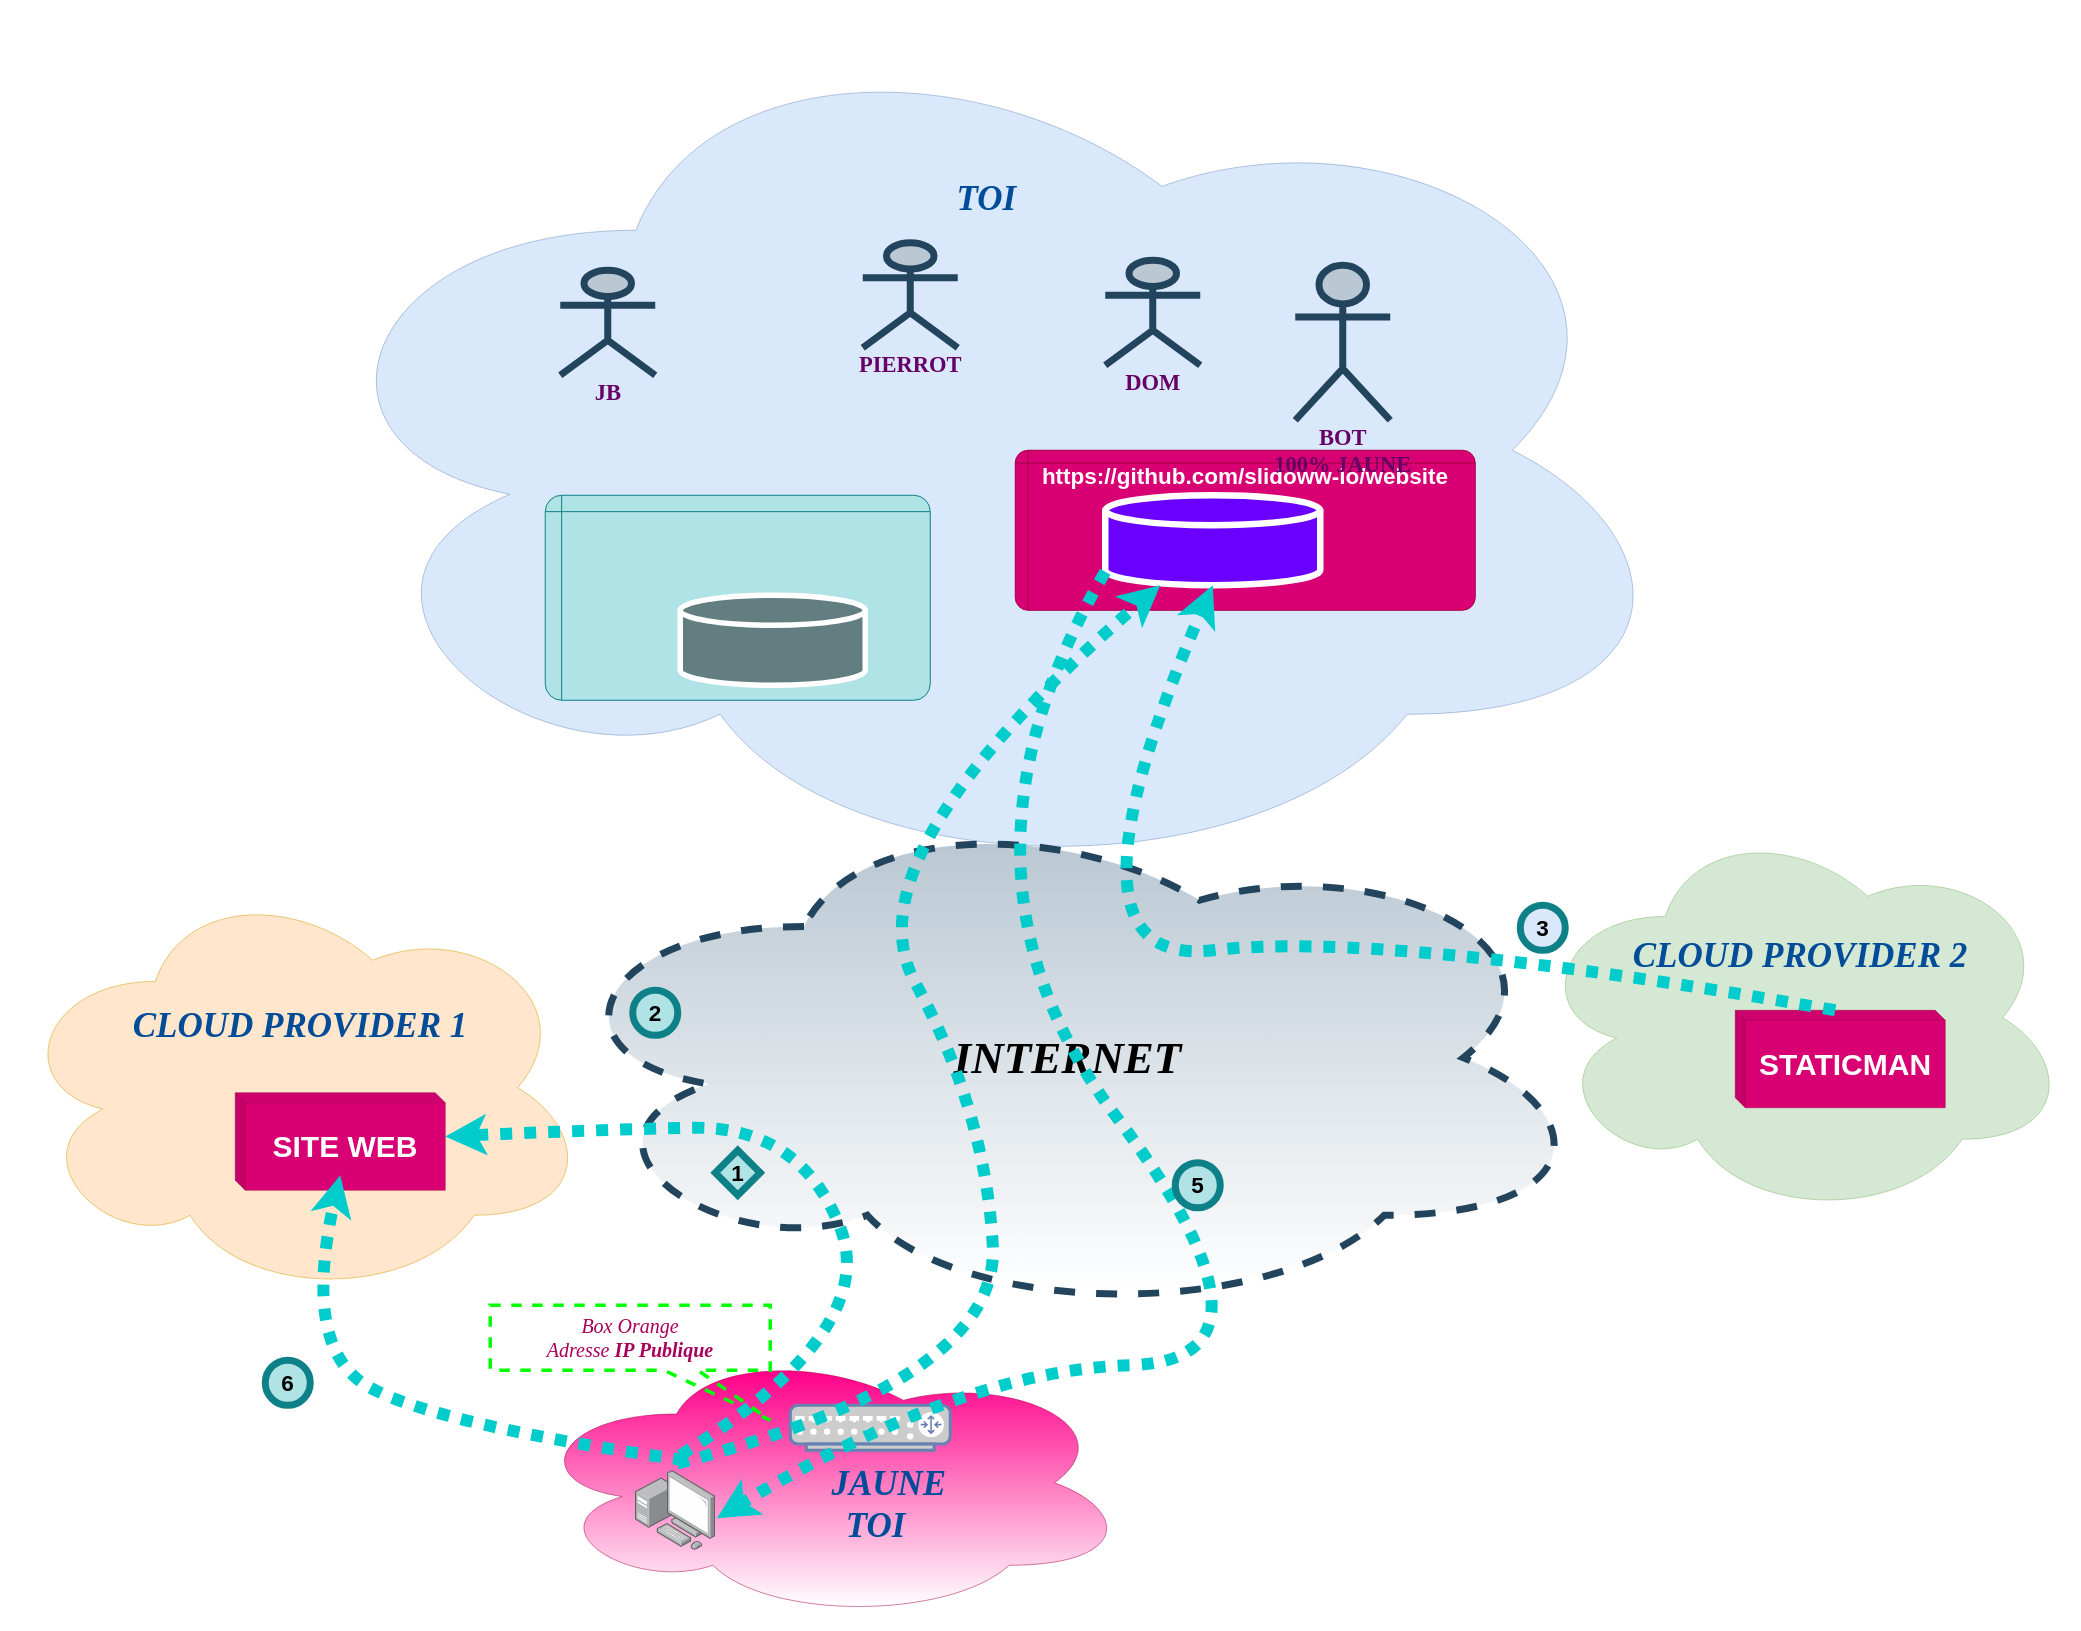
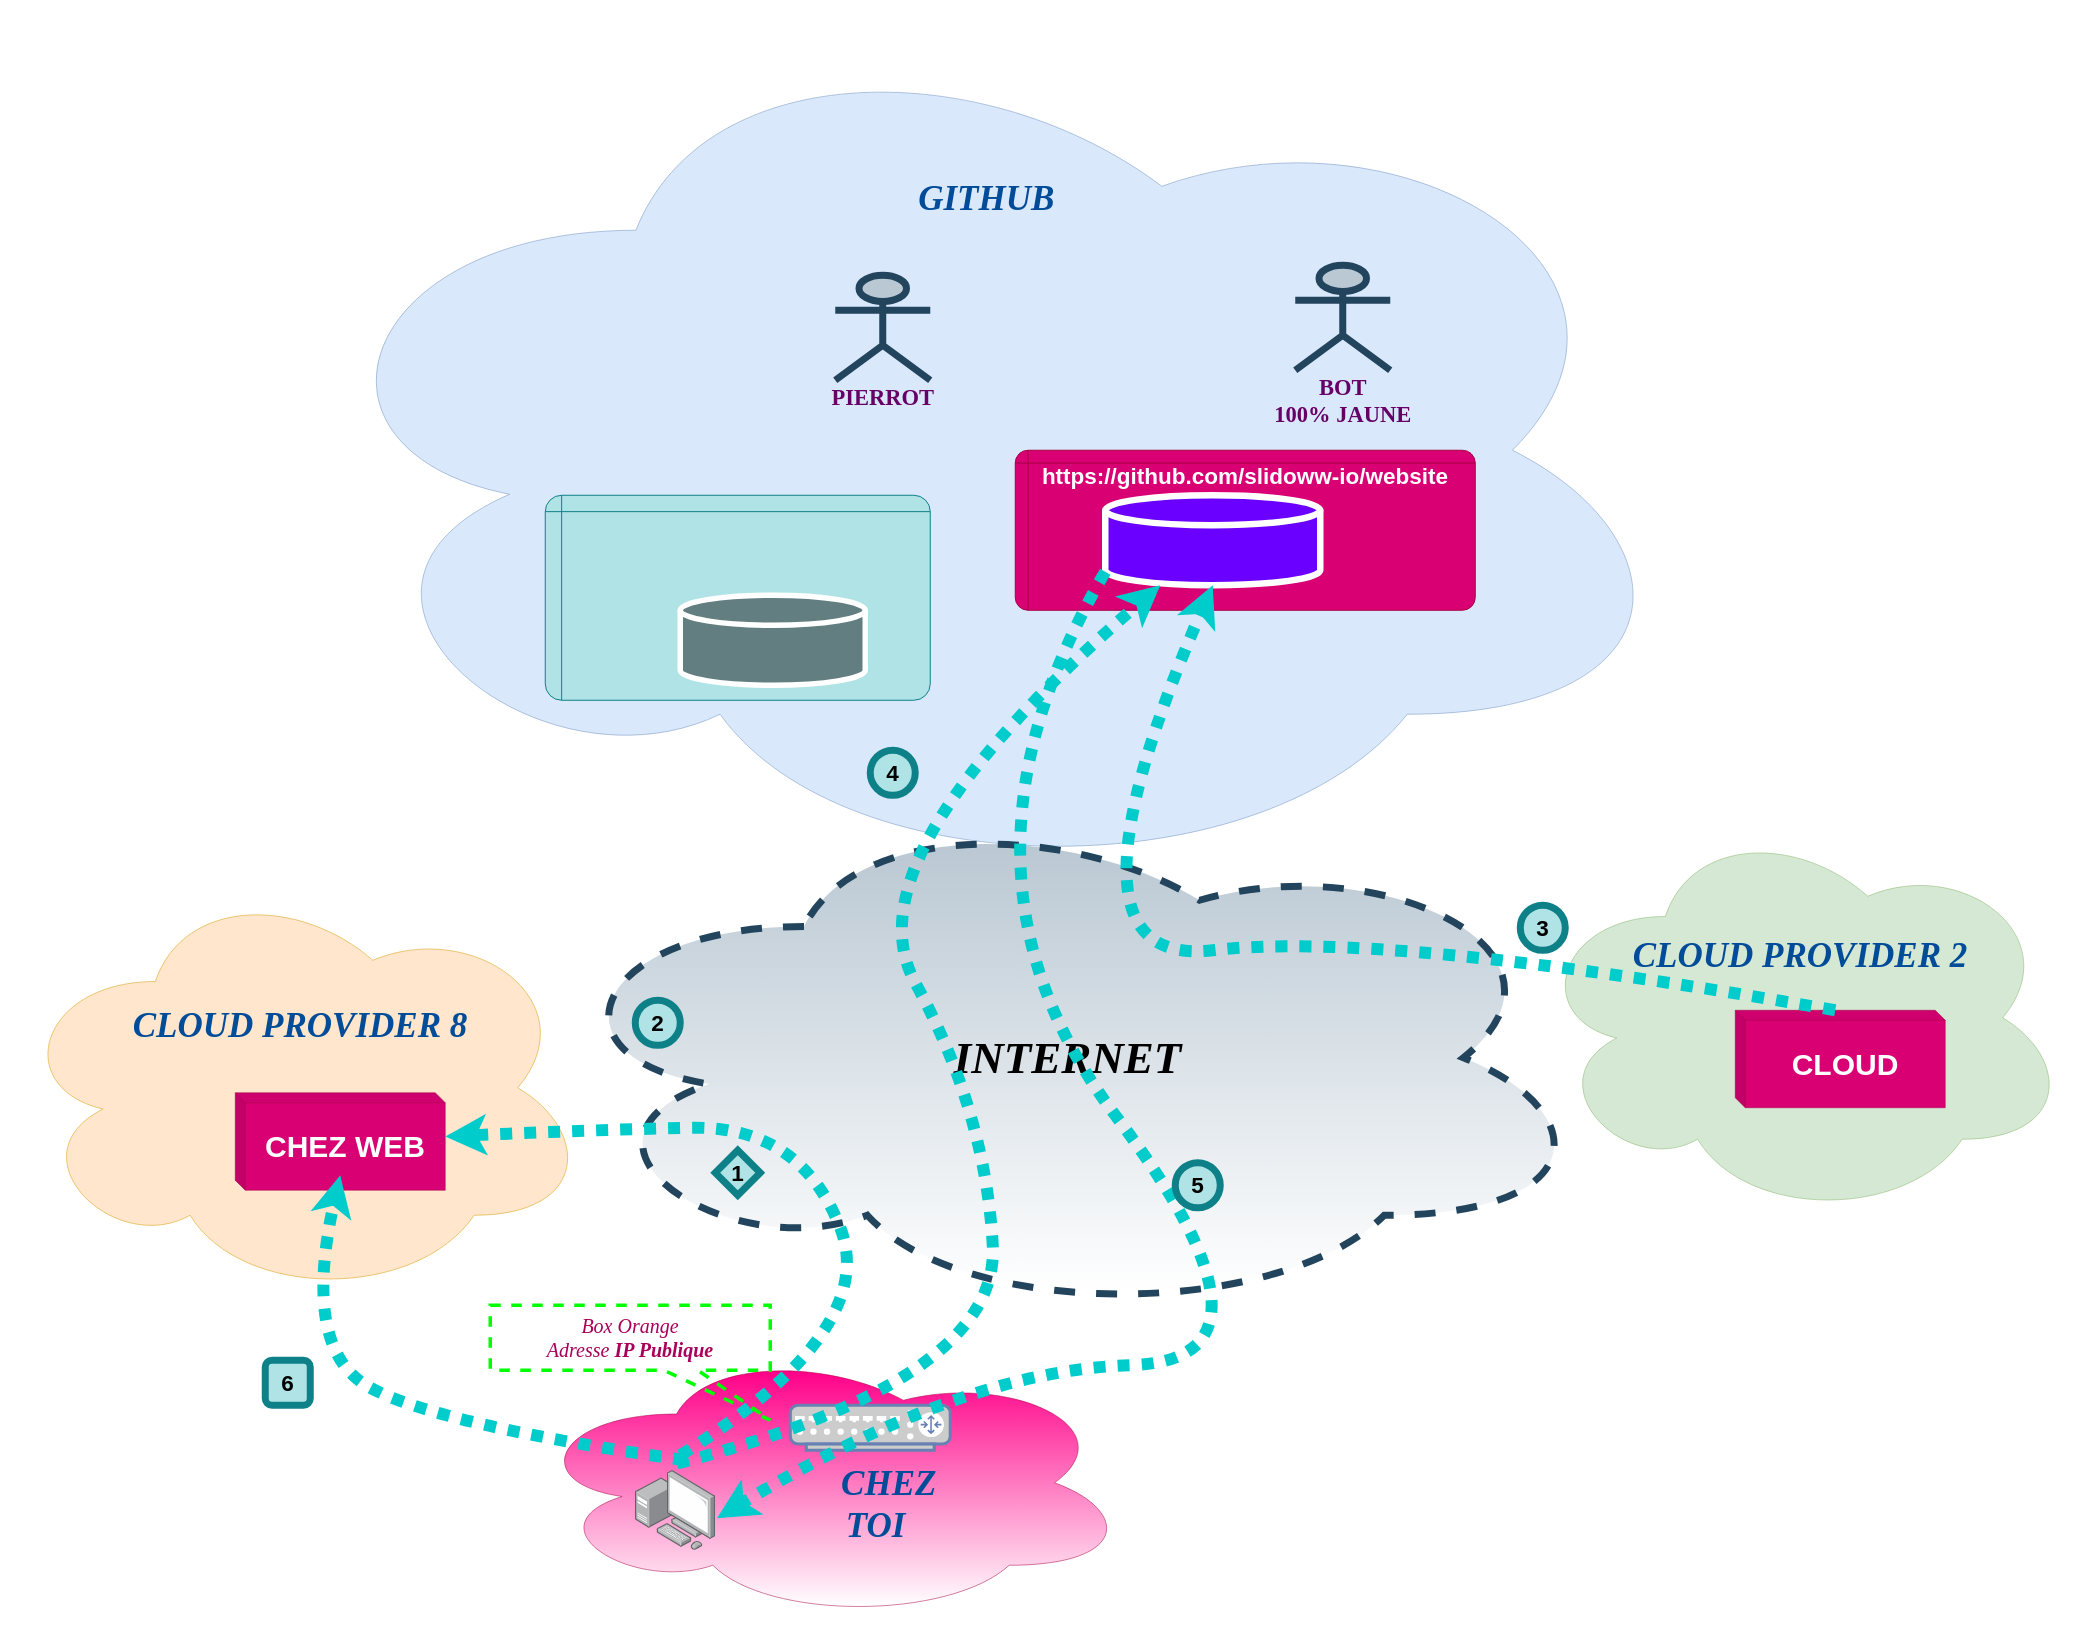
node "PIERROT": moved (910, 295) -> (883, 328)
node "DOM": removed
node "JB": removed
node "BOT 100% JAUNE": size 95x155 -> 95x105
node "TOI": label "TOI" -> "GITHUB"
node "4": added
node "3": fillcolor #dae8fc -> #b0e3e6
node "2": moved (655, 1013) -> (658, 1023)
node "STATICMAN": label "STATICMAN" -> "CLOUD"
node "CLOUD PROVIDER 1": label "CLOUD PROVIDER 1" -> "CLOUD PROVIDER 8"
node "SITE WEB": label "SITE WEB" -> "CHEZ WEB"
node "6": shape ellipse -> rounded rectangle
node "JAUNE TOI": label "JAUNE TOI" -> "CHEZ TOI"
